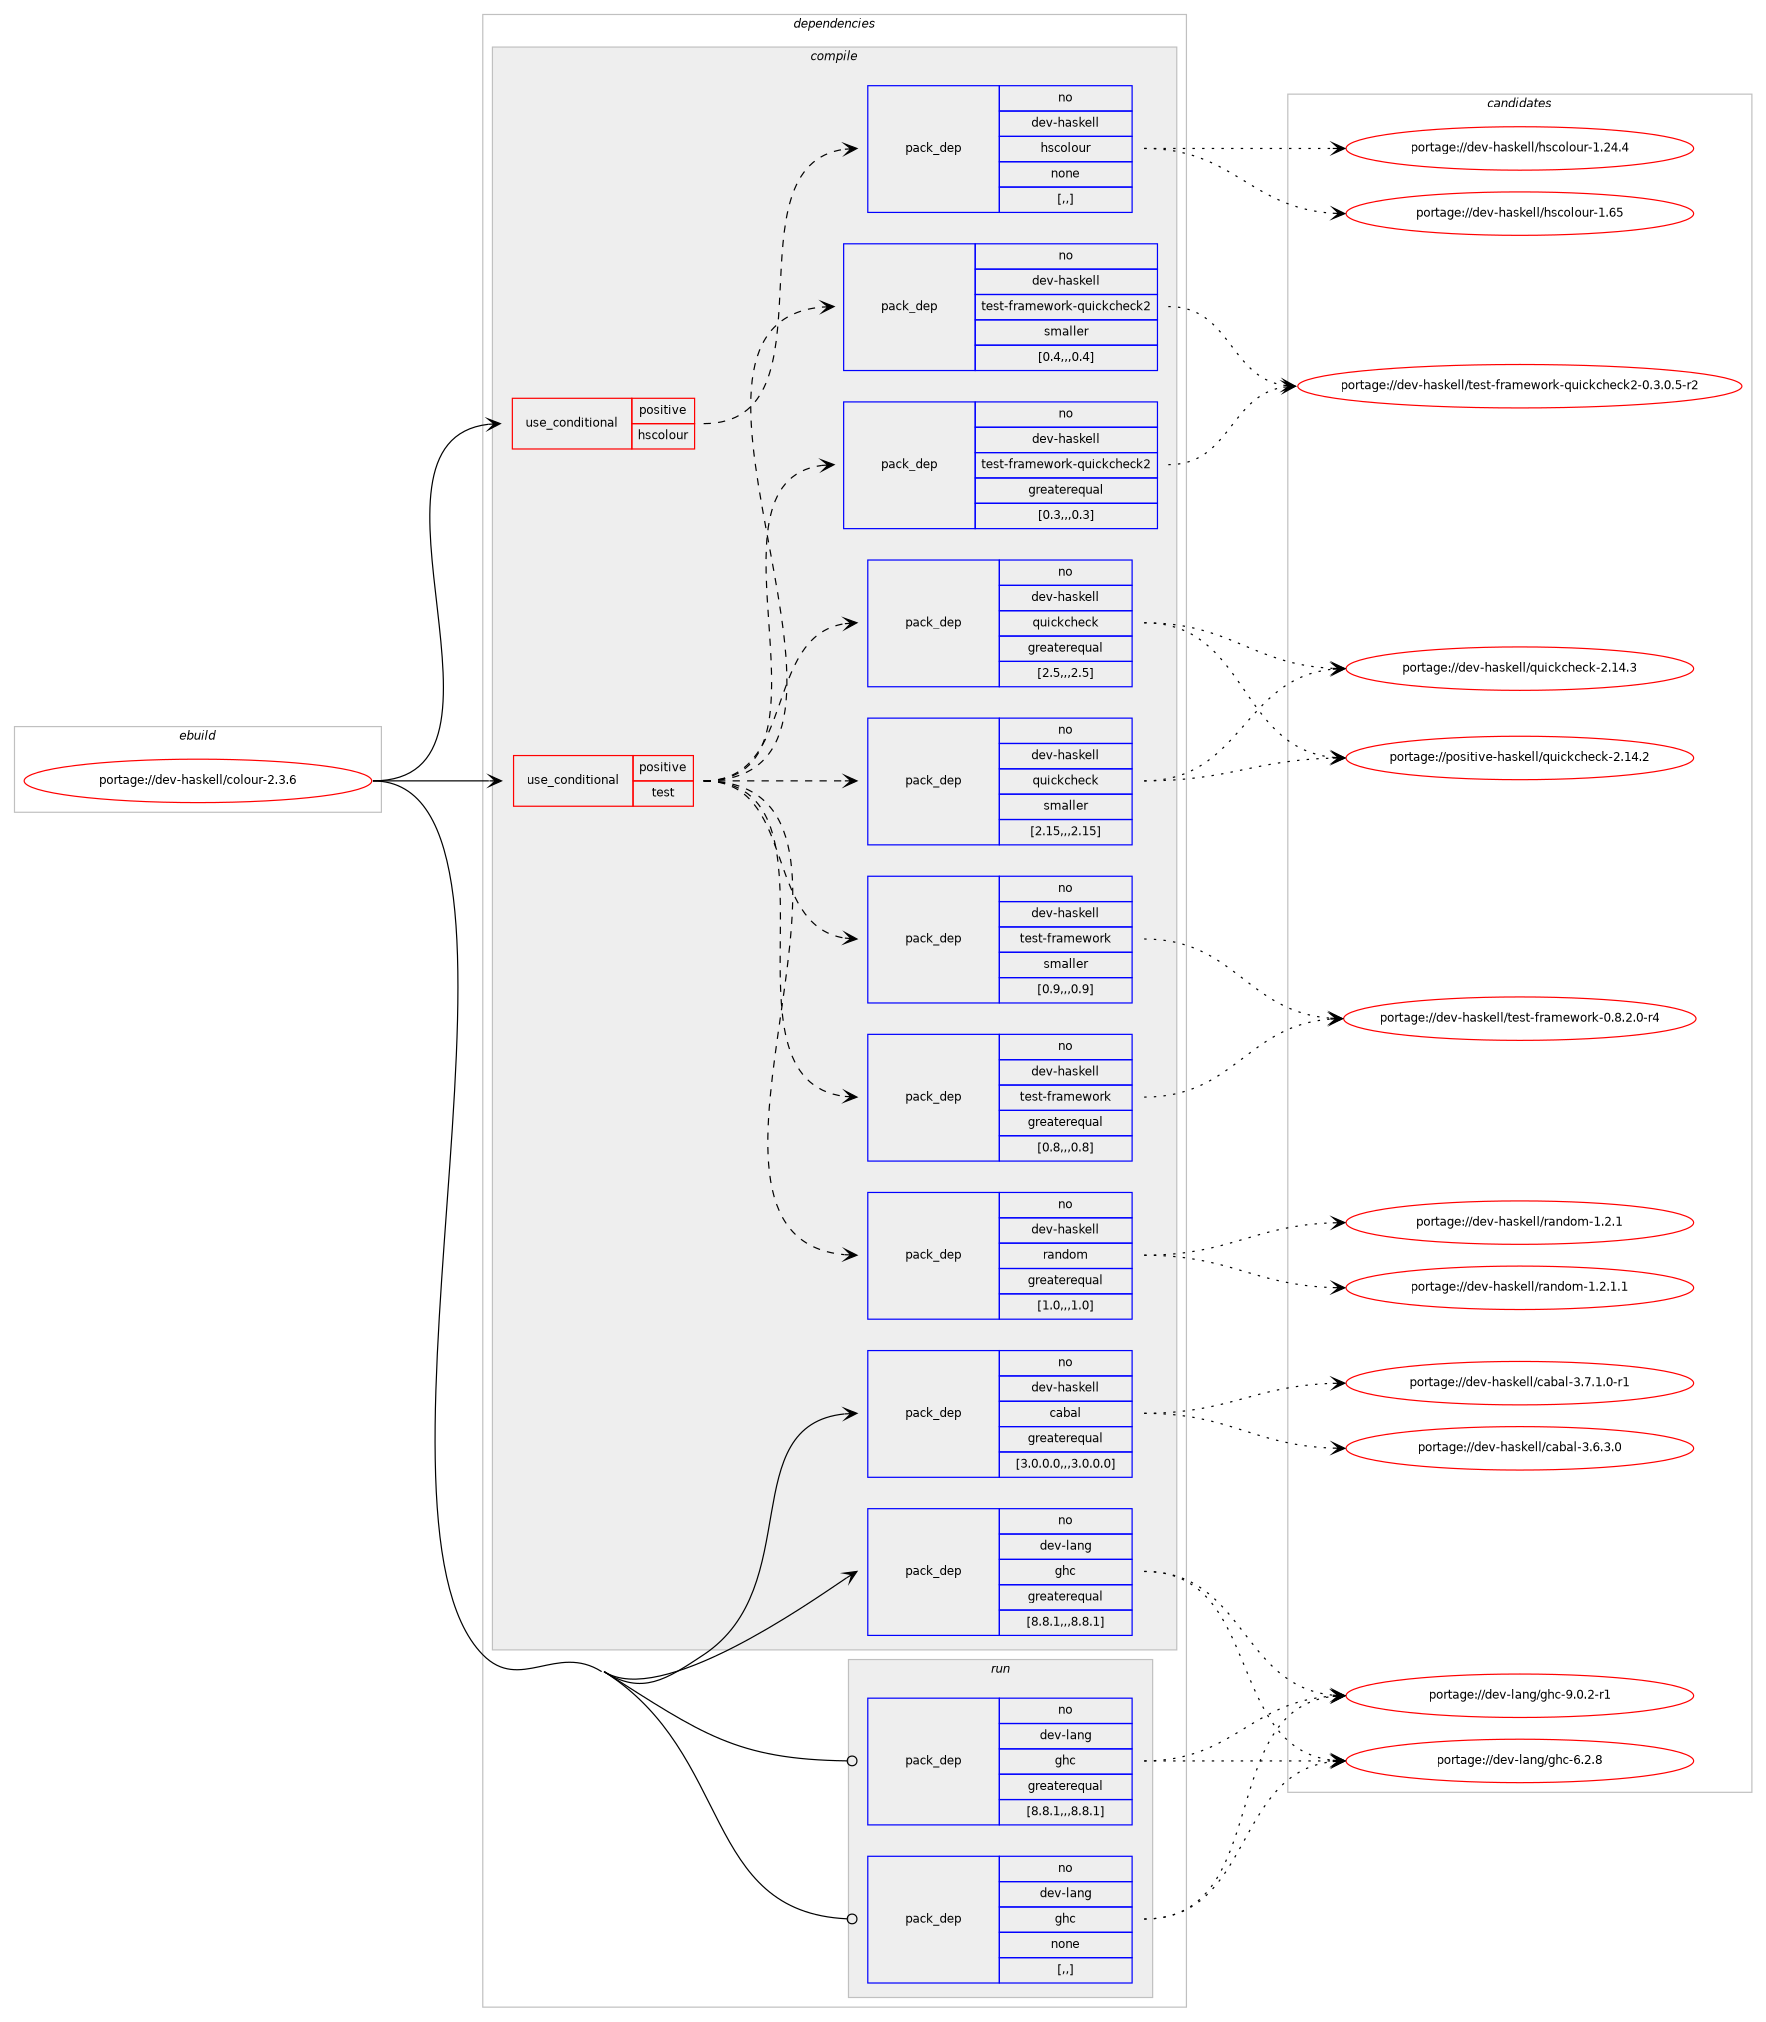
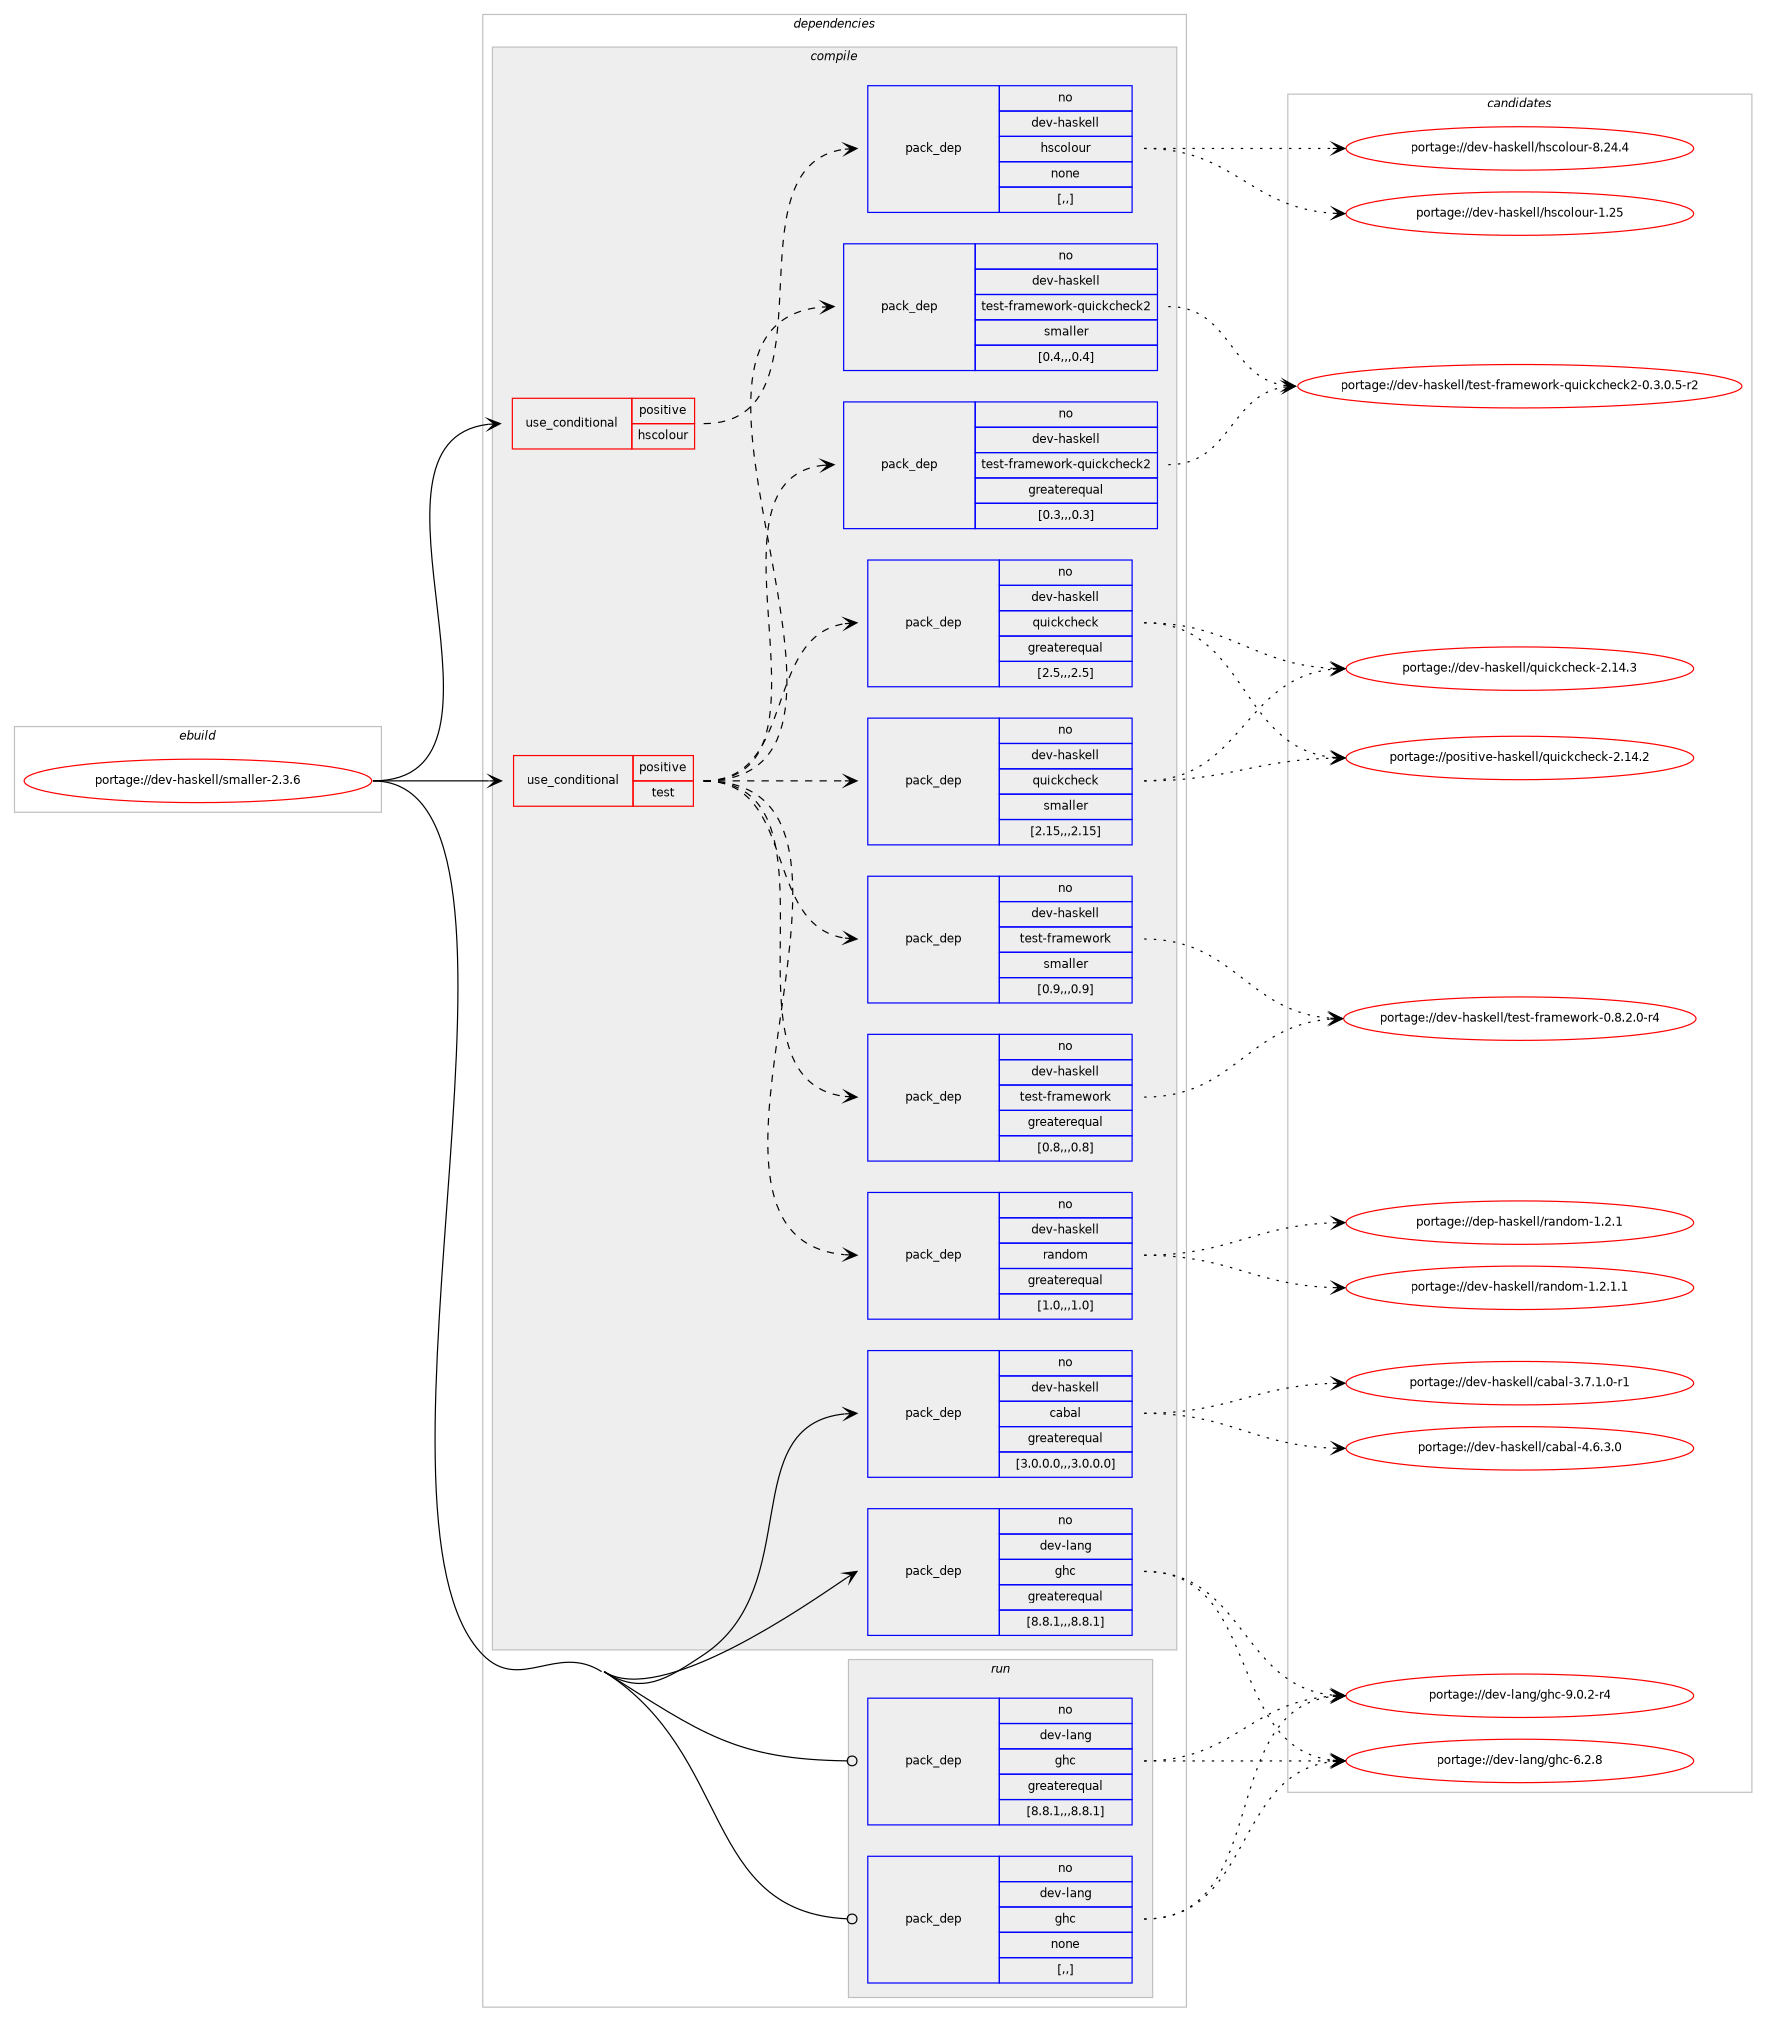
node "portage://dev-haskell/hscolour-1.24.4": label "portage://dev-haskell/hscolour-1.24.4" -> "portage://dev-haskell/hscolour-8.24.4"
node "portage://dev-haskell/hscolour-1.65": label "portage://dev-haskell/hscolour-1.65" -> "portage://dev-haskell/hscolour-1.25"
node "portage://dev-haskell/colour-2.3.6": label "portage://dev-haskell/colour-2.3.6" -> "portage://dev-haskell/smaller-2.3.6"
node "portage://dev-haskell/random-1.2.1": label "portage://dev-haskell/random-1.2.1" -> "portage://dep-haskell/random-1.2.1"
node "portage://dev-haskell/cabal-3.6.3.0": label "portage://dev-haskell/cabal-3.6.3.0" -> "portage://dev-haskell/cabal-4.6.3.0"
node "portage://dev-lang/ghc-9.0.2-r1": label "portage://dev-lang/ghc-9.0.2-r1" -> "portage://dev-lang/ghc-9.0.2-r4"
